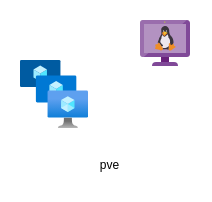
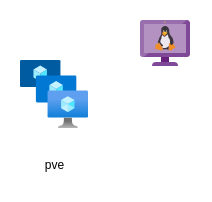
node "pve": moved (110, 166) -> (55, 166)
